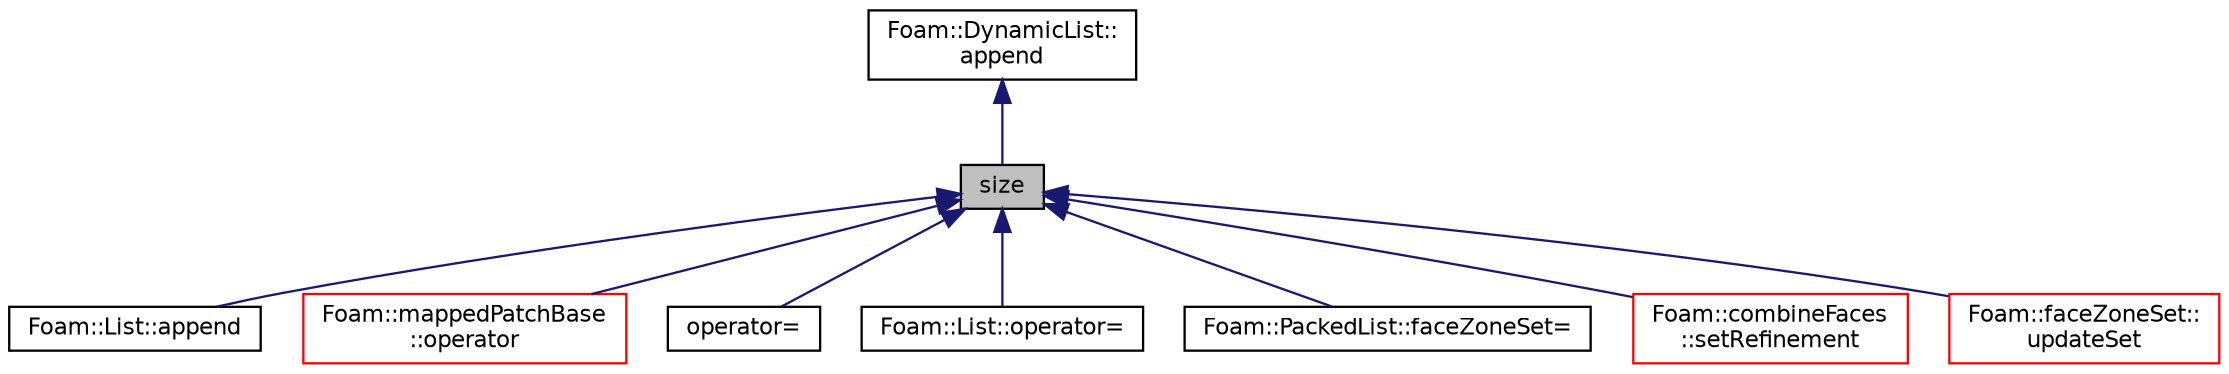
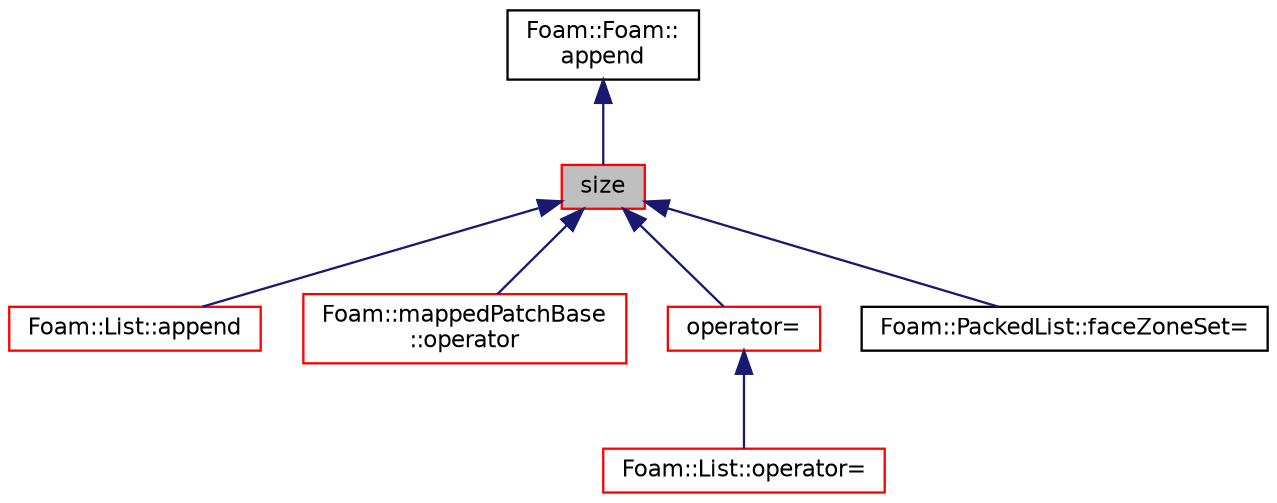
node "Foam::DynamicList:: append": label "Foam::DynamicList:: append" -> "Foam::Foam:: append"
node "size": color black -> red
edge "Foam::List::operator=" -> "size": now "Foam::List::operator=" -> "operator="
node "Foam::List::append": color black -> red
node "operator=": color black -> red
node "Foam::List::operator=": color black -> red
node "Foam::combineFaces ::setRefinement": removed
node "Foam::faceZoneSet:: updateSet": removed
